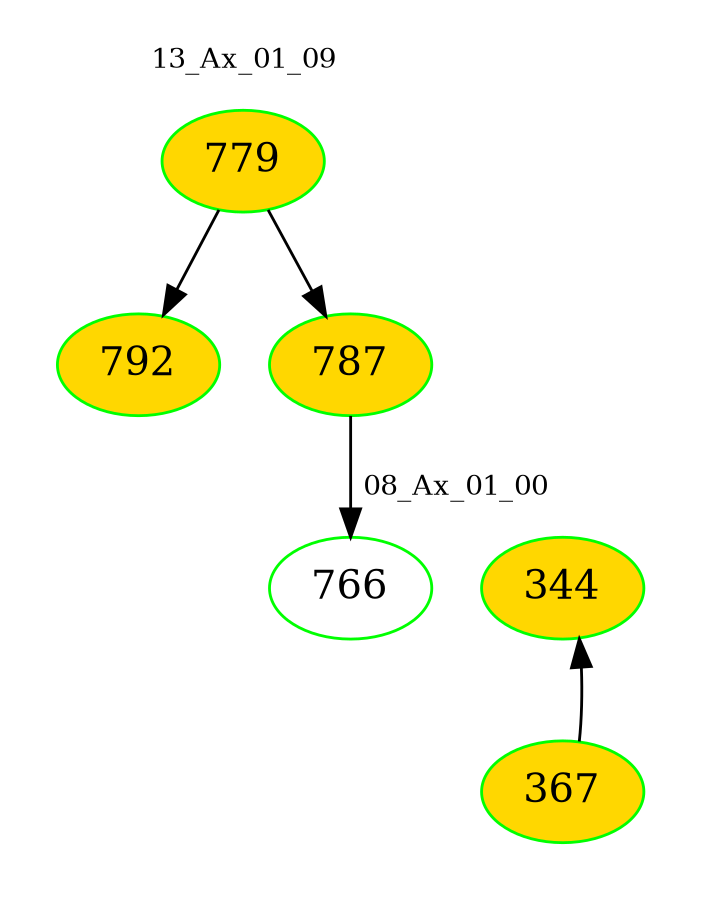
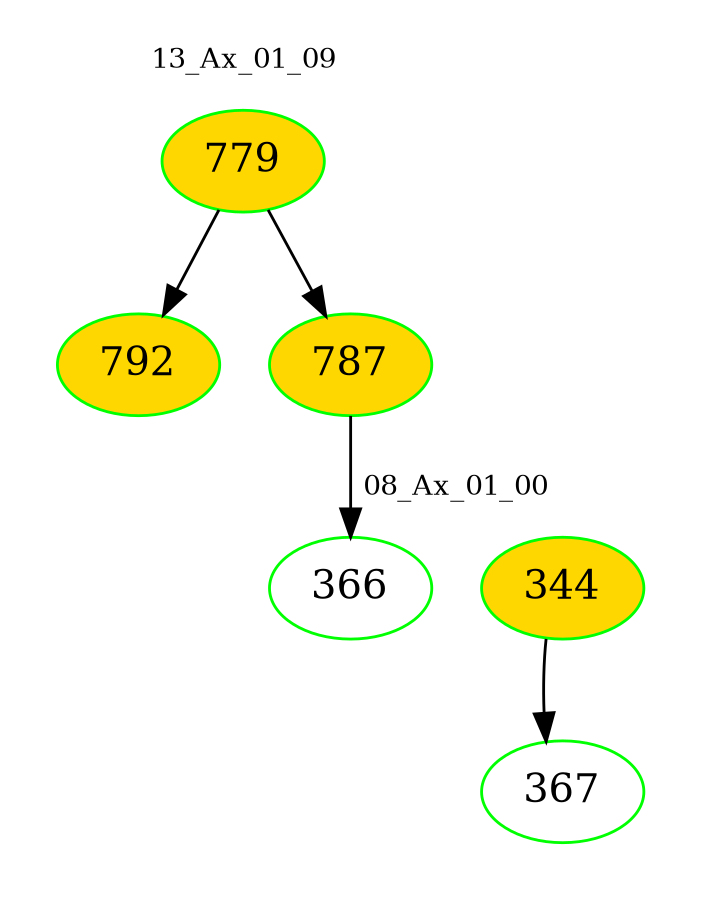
node "766": label "766" -> "366"
edge "367" -> "344": reversed
node "367": fillcolor gold -> white
